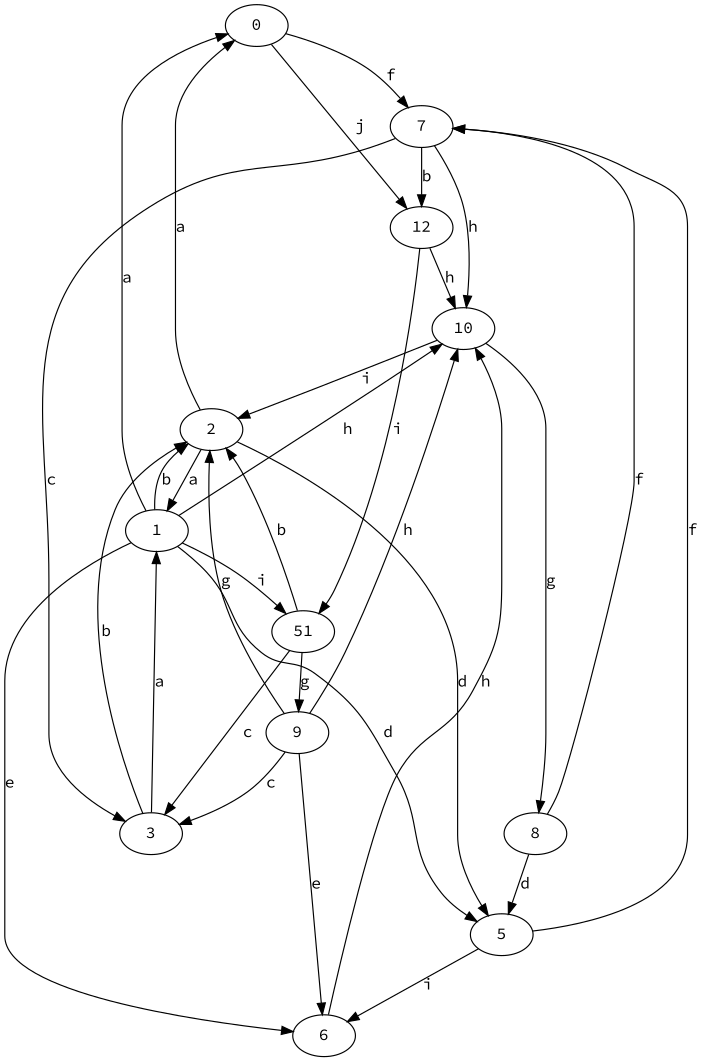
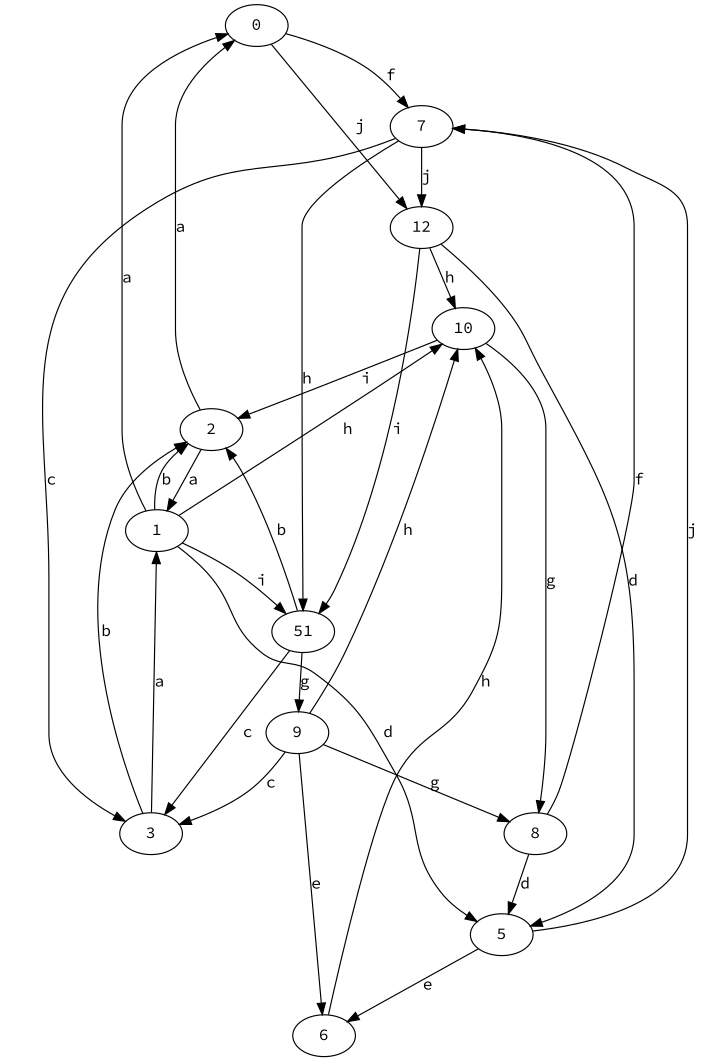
edge "7" -> "12": label "b" -> "j"
edge "7" -> "10": now "7" -> "51"
edge "5" -> "7": label "f" -> "j"
edge "9" -> "2": now "9" -> "8"
edge "2" -> "5": now "12" -> "5"
edge "1" -> "6": removed, label "e"
edge "5" -> "6": label "i" -> "e"
